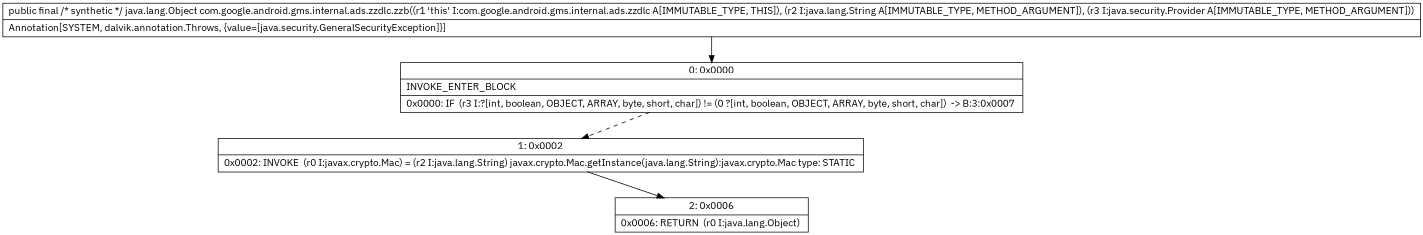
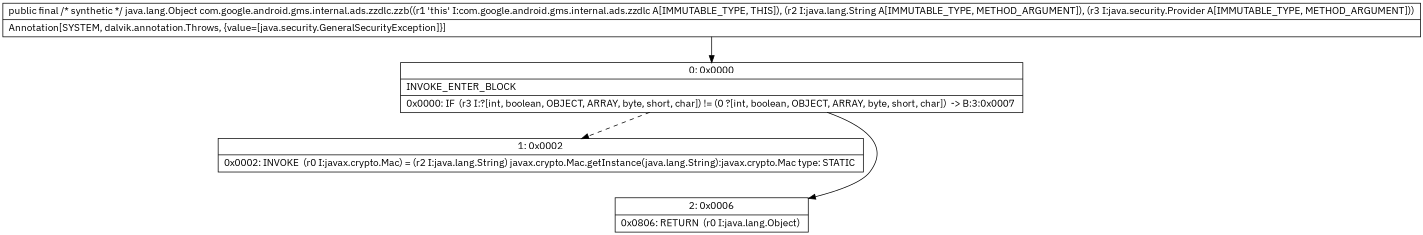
edge "1: 0x0002" -> "2: 0x0006": now "0: 0x0000" -> "2: 0x0006"
node "2: 0x0006": text "0x0006: RETURN  (r0 I:java.lang.Object)" -> "0x0806: RETURN  (r0 I:java.lang.Object)"
